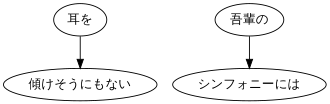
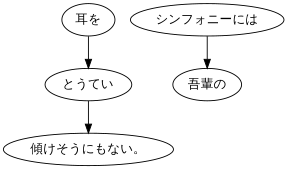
edge "吾輩の" -> "シンフォニーには": reversed
node "傾けそうにもない": label "傾けそうにもない" -> "とうてい"
node "傾けそうにもない。": added
